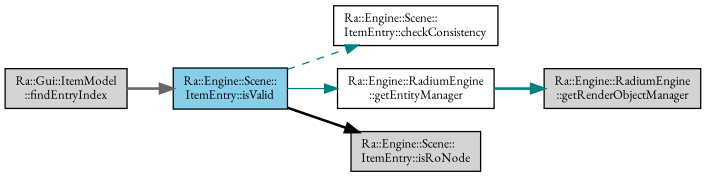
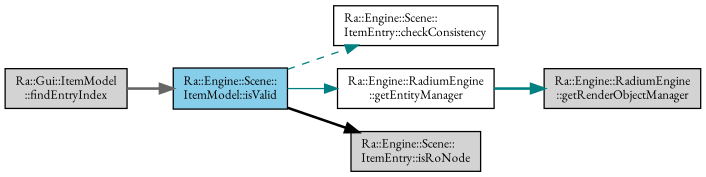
node "Ra::Engine::Scene:: ItemEntry::isValid": label "Ra::Engine::Scene:: ItemEntry::isValid" -> "Ra::Engine::Scene:: ItemModel::isValid"
